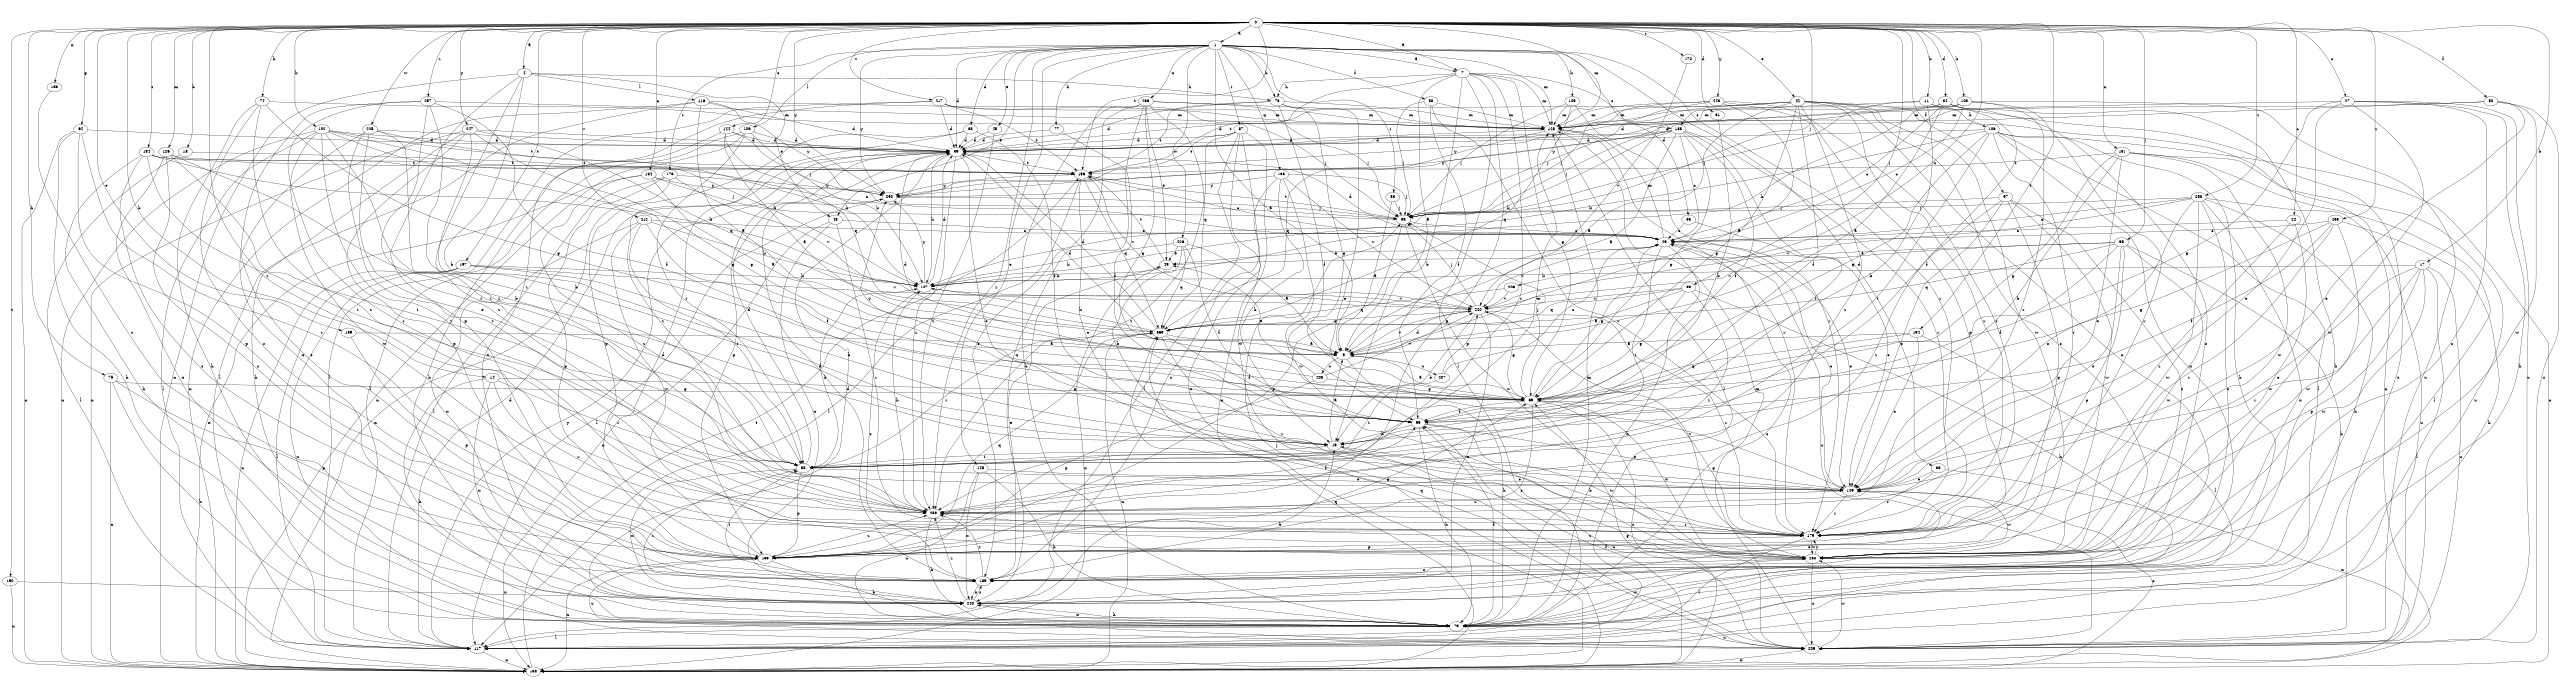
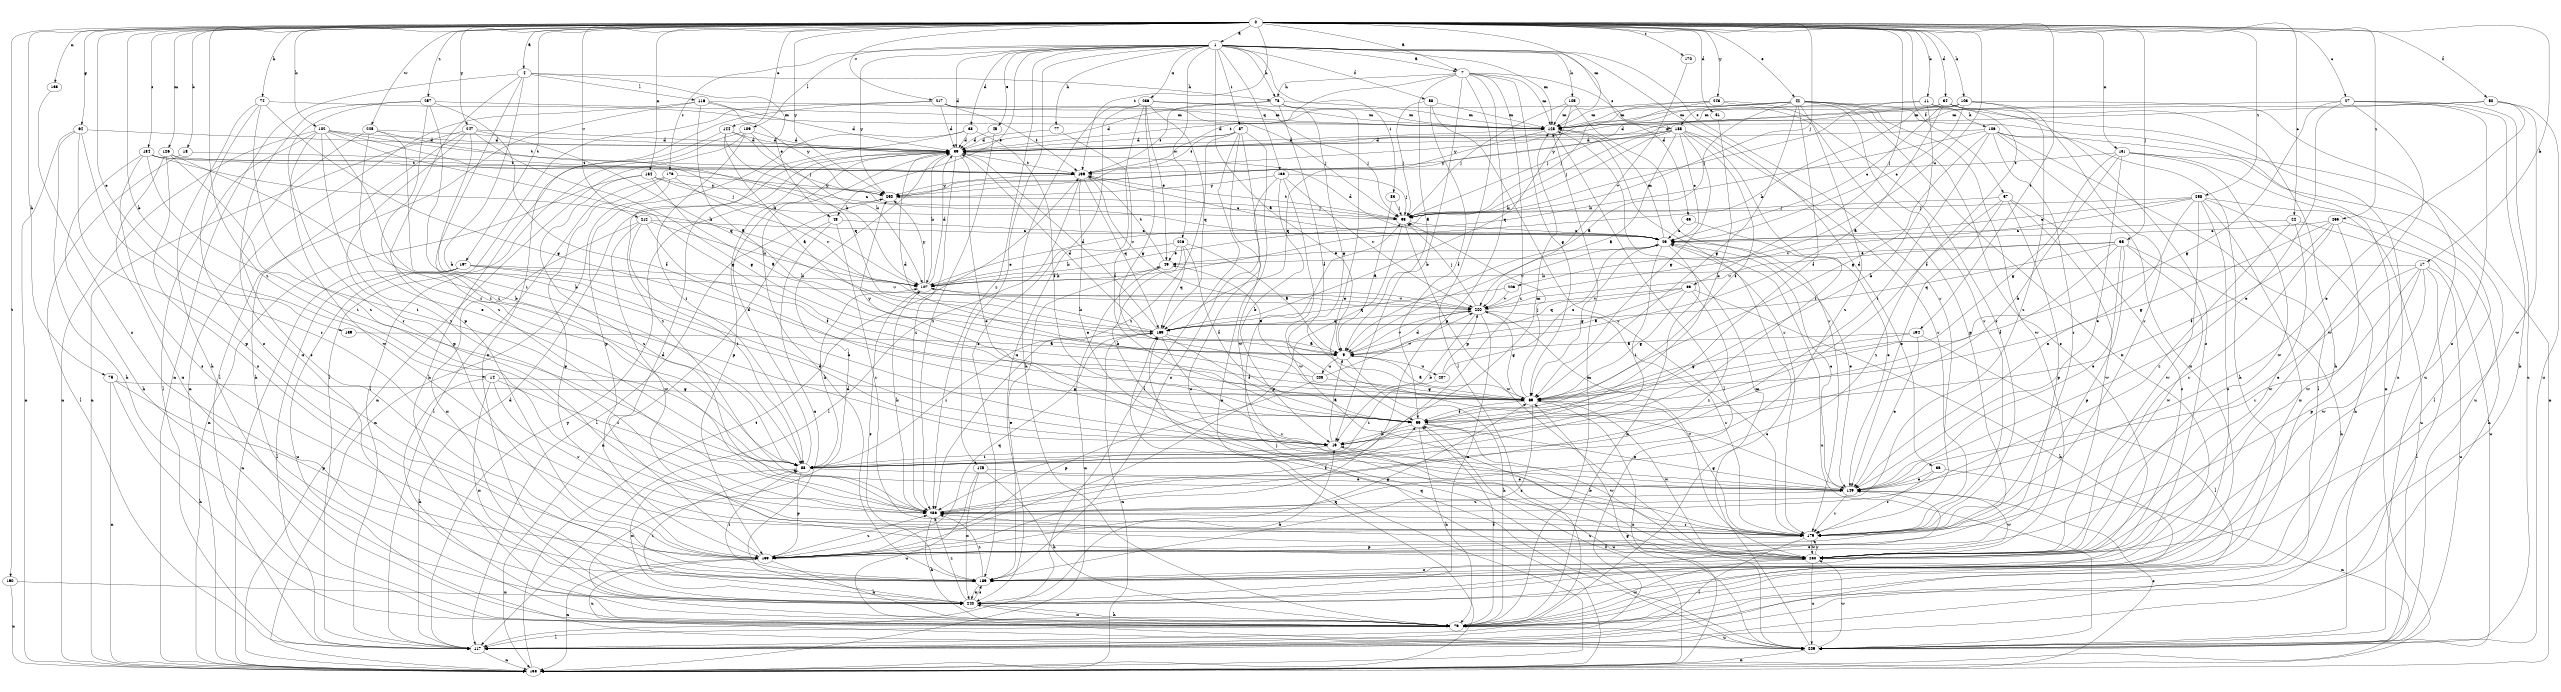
edge "243" -> "9": removed, label "a"
edge "69" -> "29": reversed
node "569": label "569" -> "169"
edge "225" -> "259": removed, label "z"
edge "139" -> "159": removed, label "p"
edge "22" -> "209": added, label "u"
